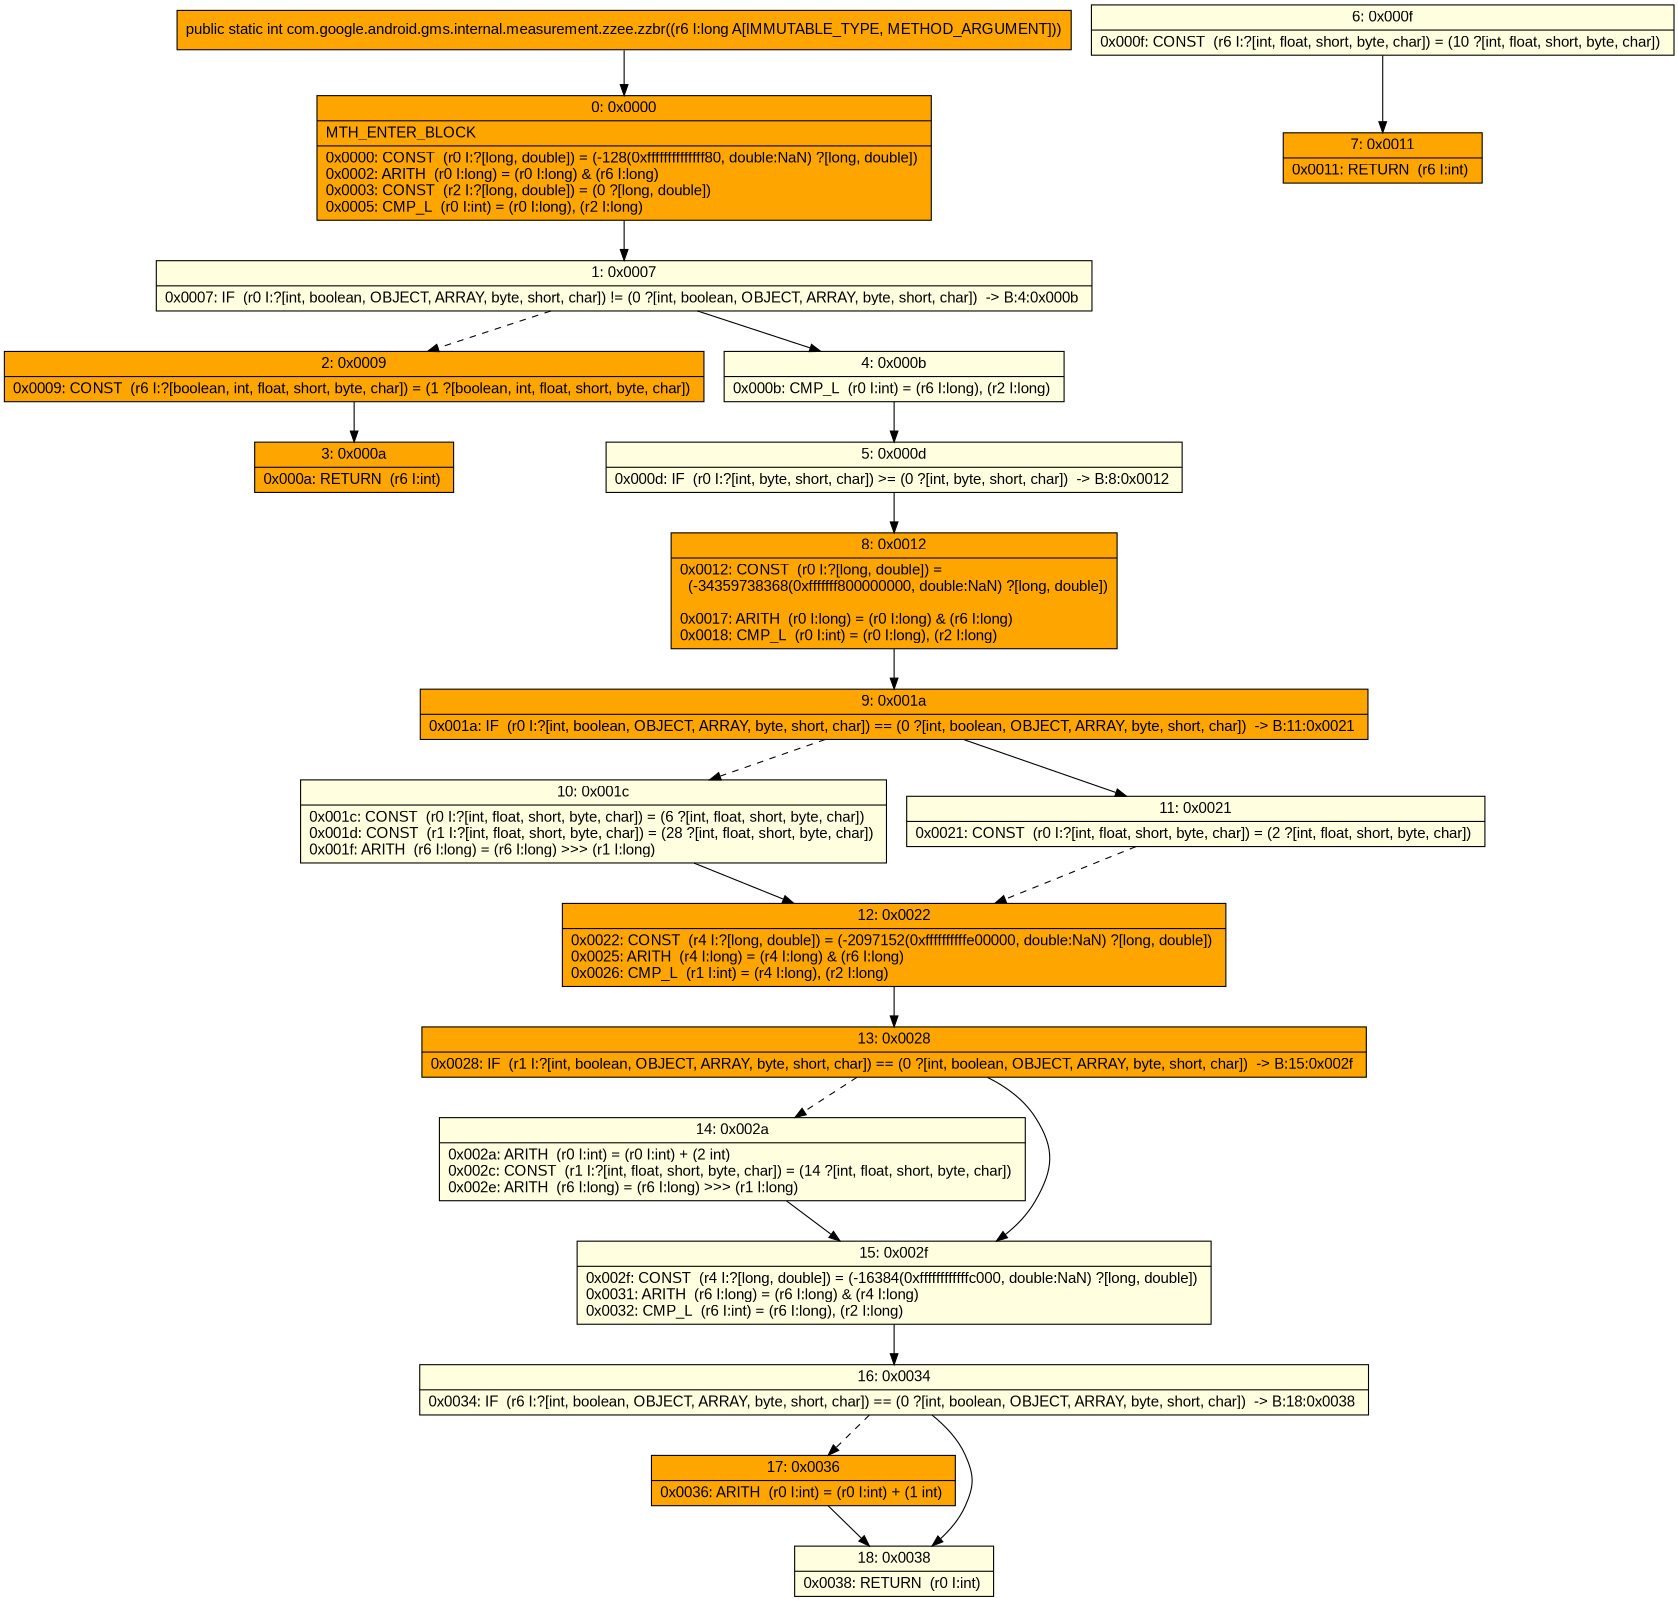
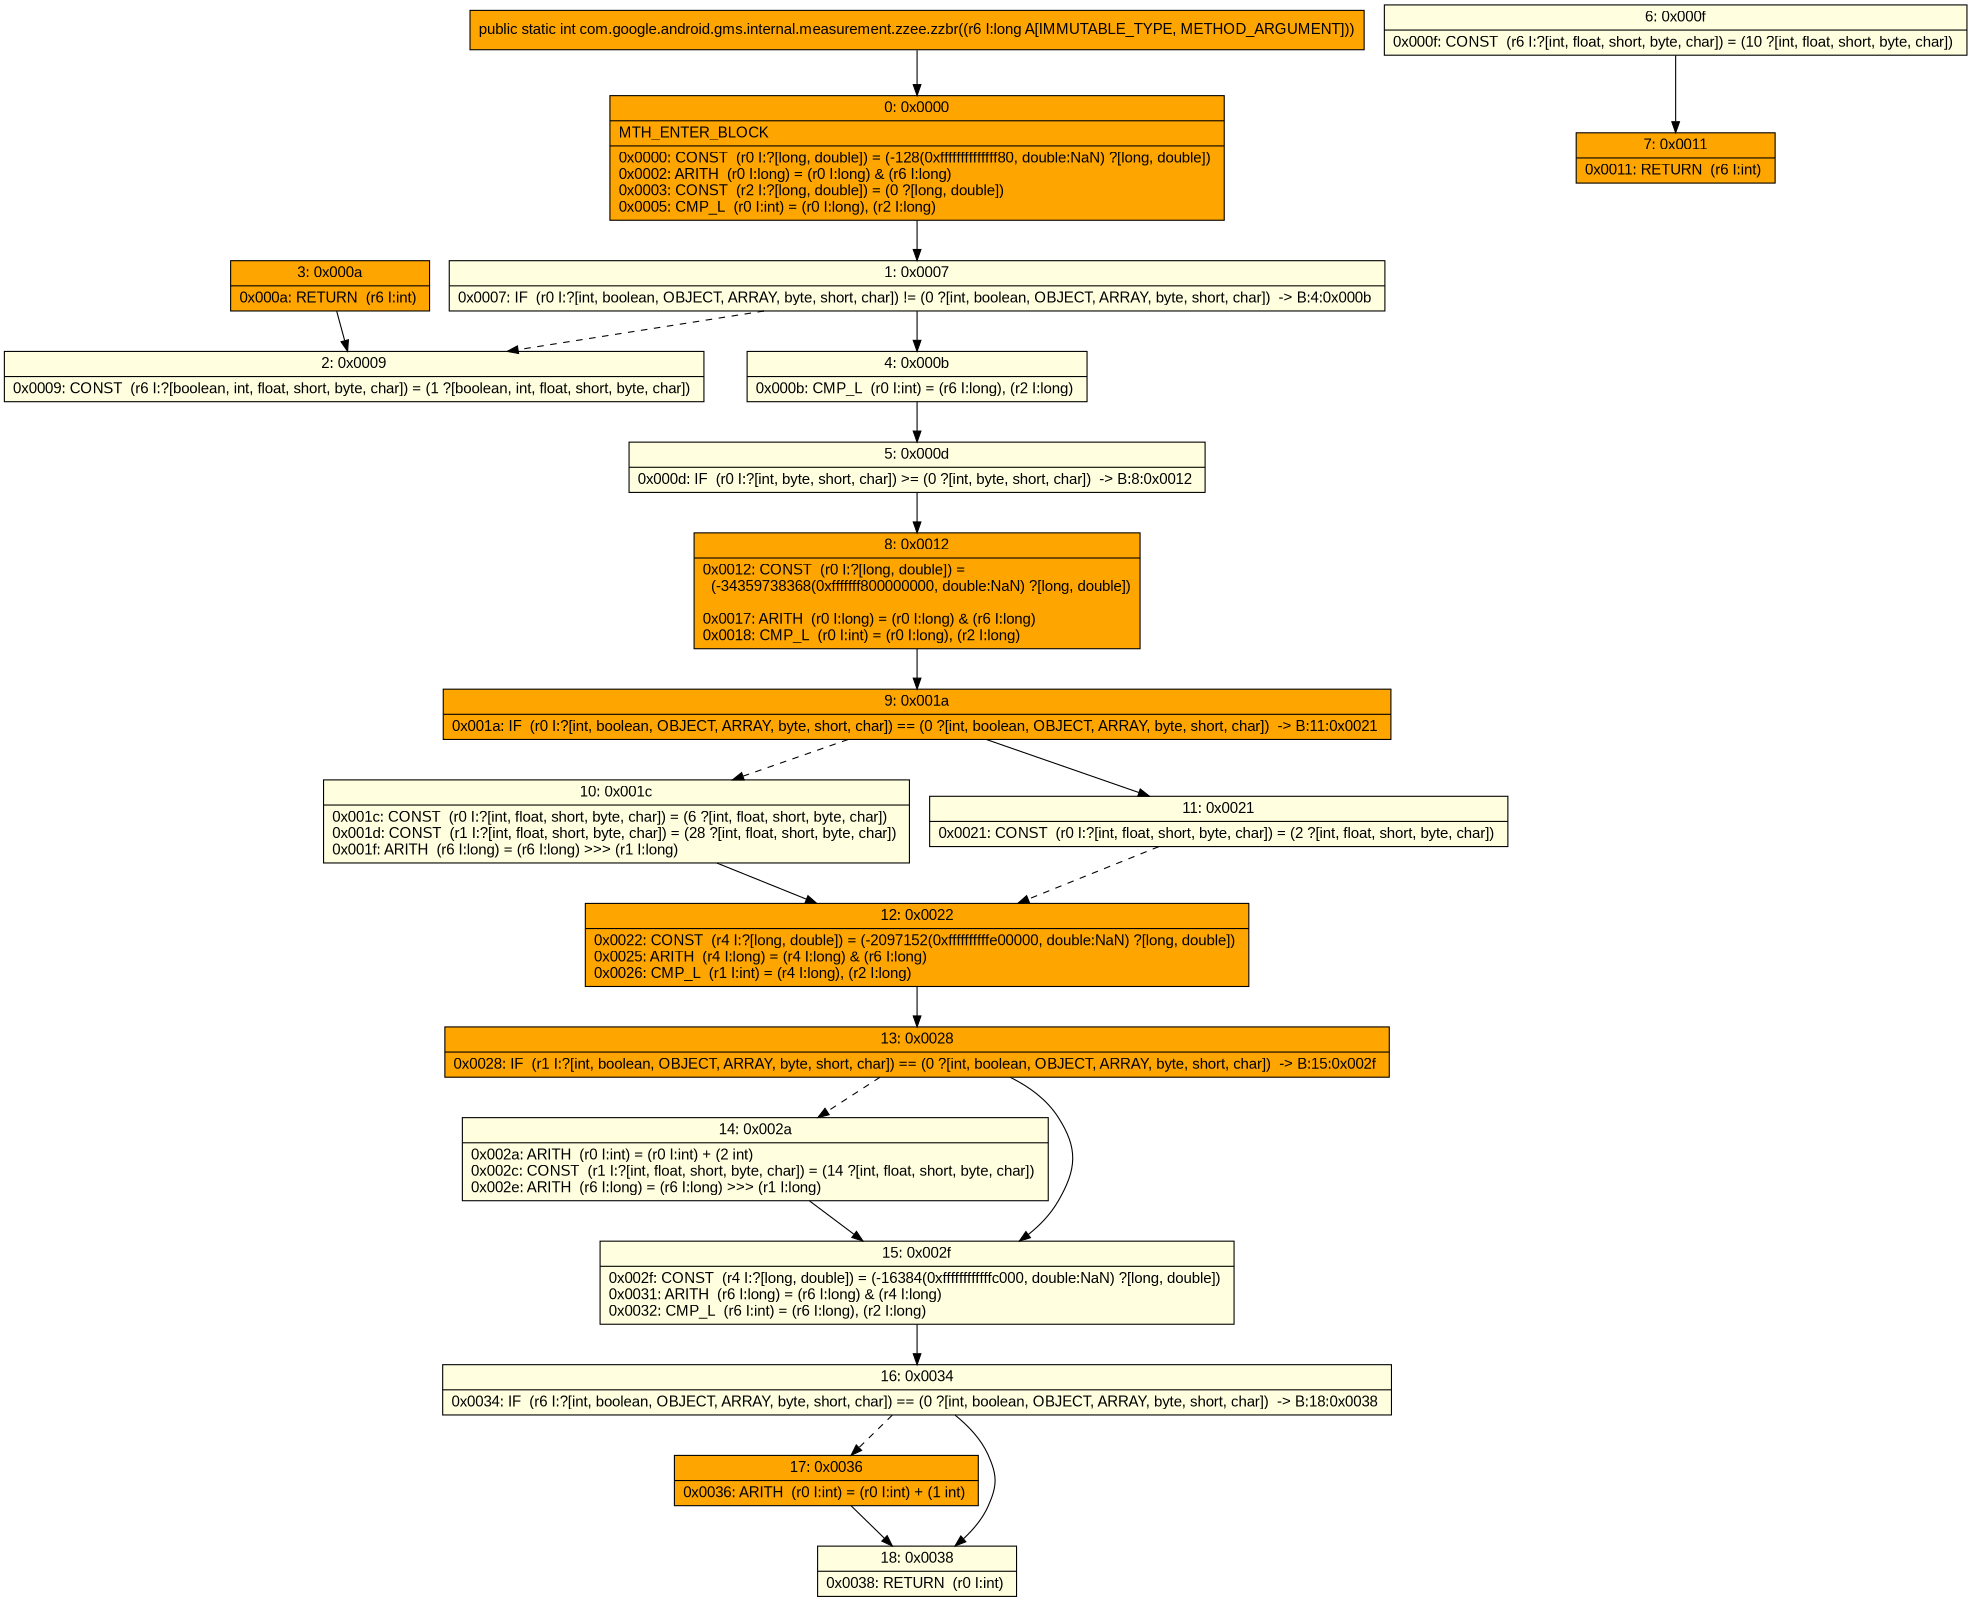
node "2: 0x0009": fillcolor orange -> lightyellow
edge "2: 0x0009" -> "3: 0x000a": reversed
